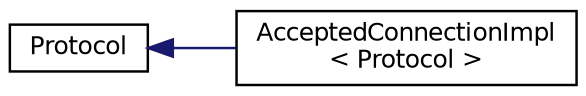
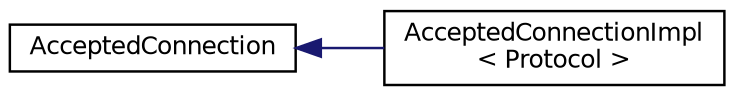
node "Protocol": label "Protocol" -> "AcceptedConnection"
